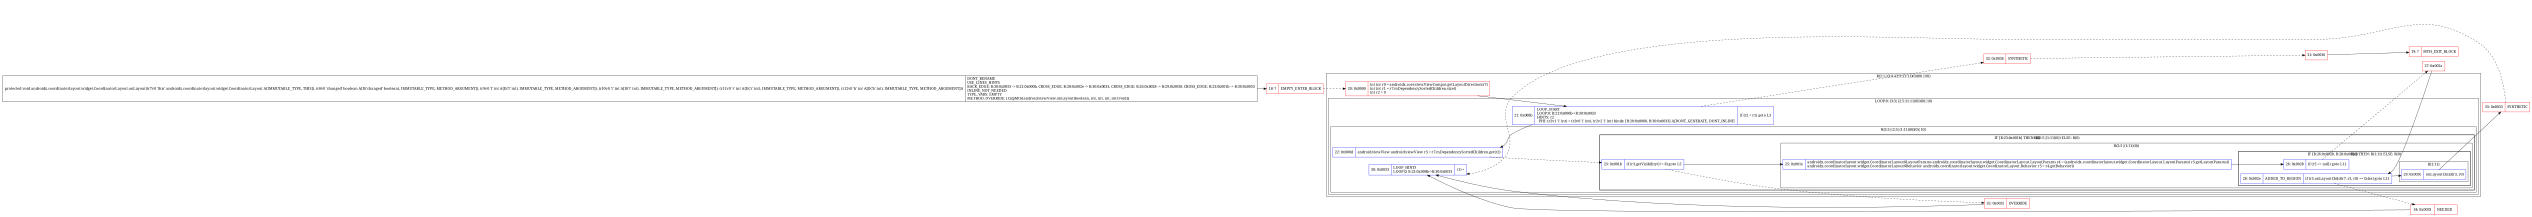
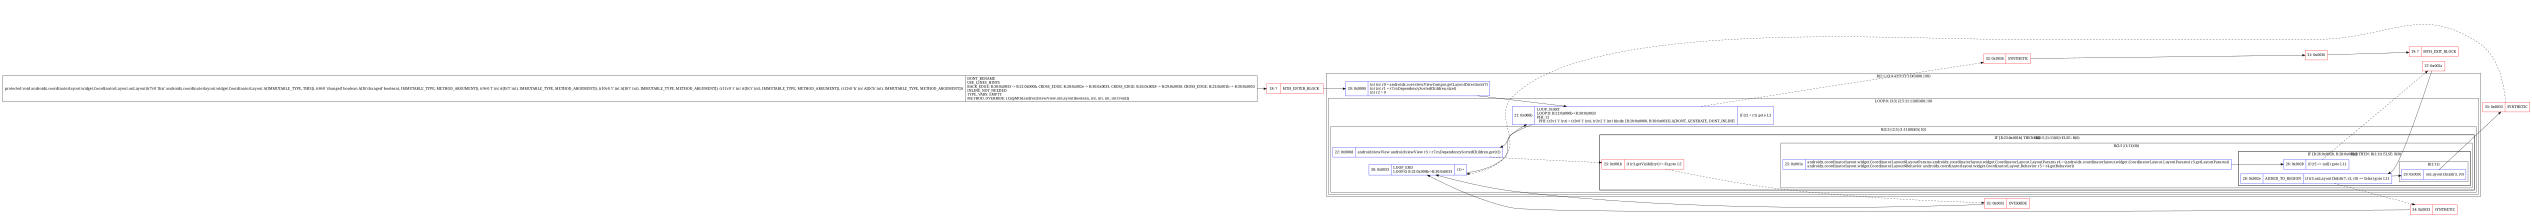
edge "32: 0x0036" -> "31: 0x0036": style dashed -> solid
node "18: ?": text "EMPTY_ENTER_BLOCK" -> "MTH_ENTER_BLOCK"
edge "18: ?" -> "20: 0x0000": style dashed -> solid
node "20: 0x0000": color red -> blue
node "21: 0x000b": text "HINTS: r2" -> "PHI: r2"
edge "30: 0x0033" -> "21: 0x000b": added
node "23: 0x001b": color blue -> red
edge "23: 0x001b" -> "25: 0x001e": removed
node "30: 0x0033": text "LOOP_HINTS" -> "LOOP_END"
node "34: 0x0033": text "NEEDED" -> "SYNTHETIC"
